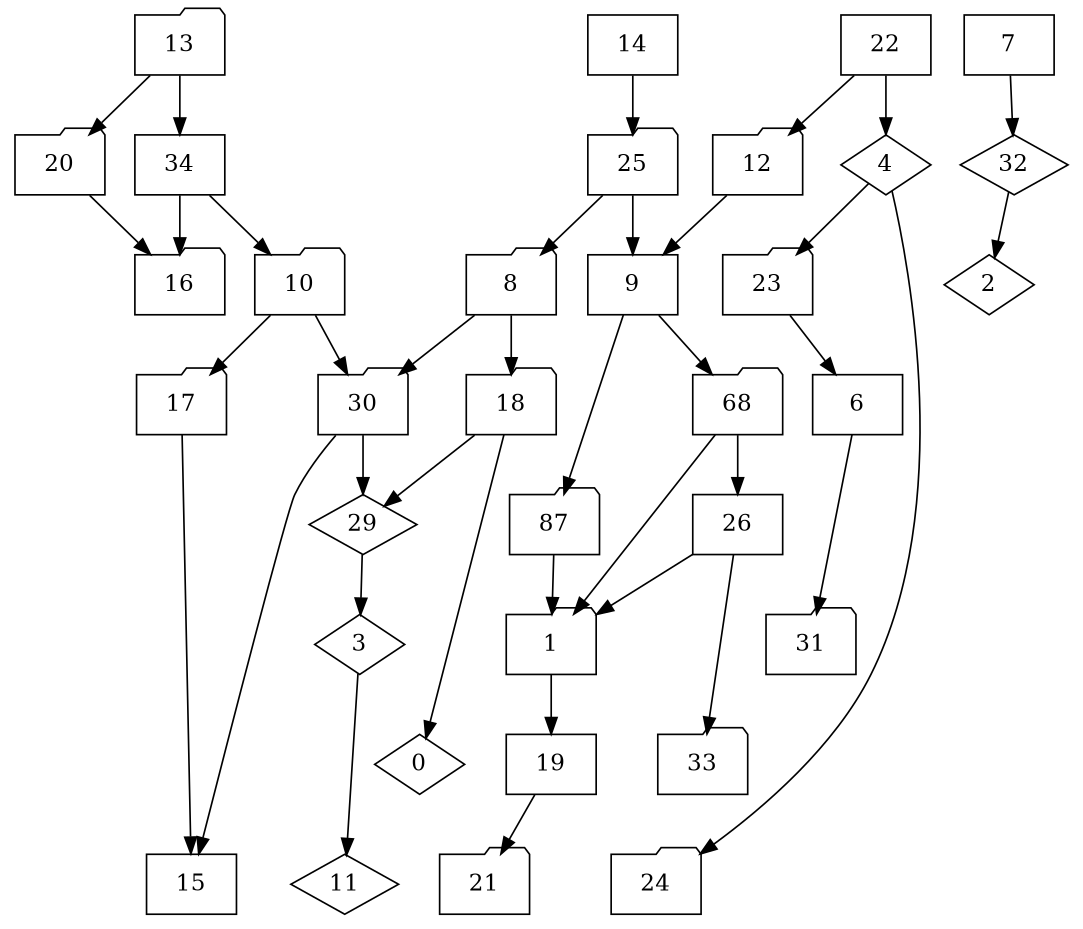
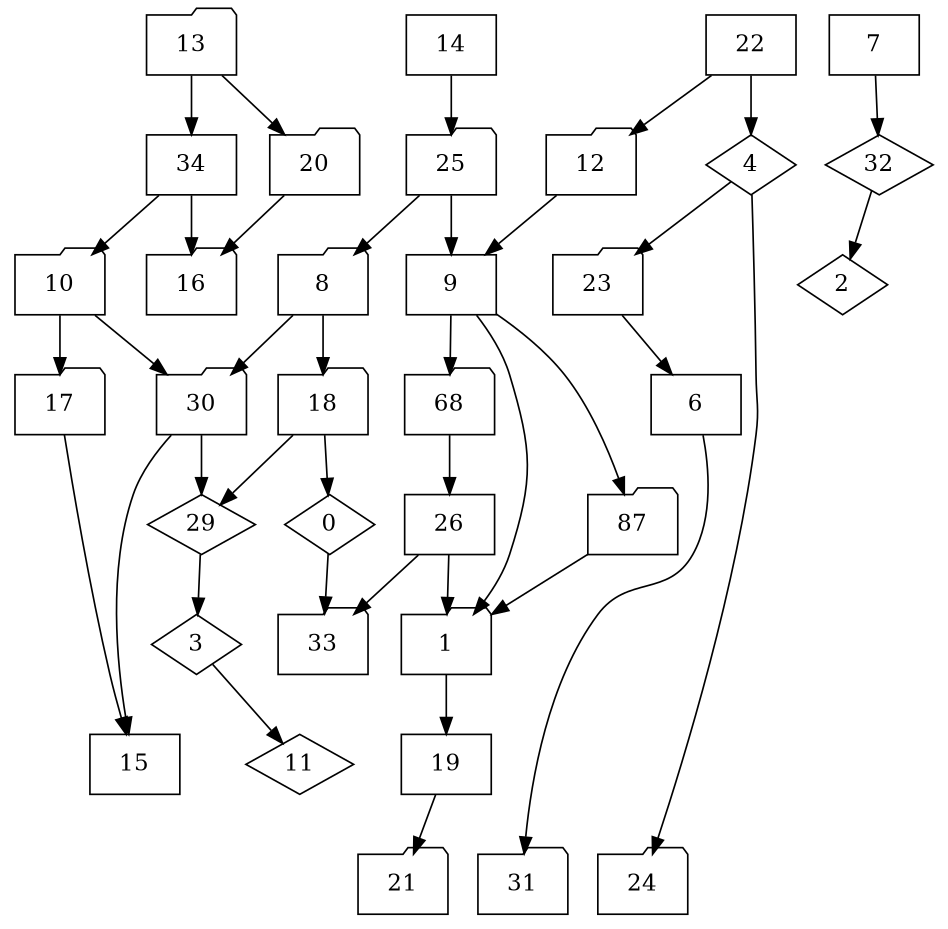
edge "68" -> "1": now "9" -> "1"
edge "0" -> "33": added
